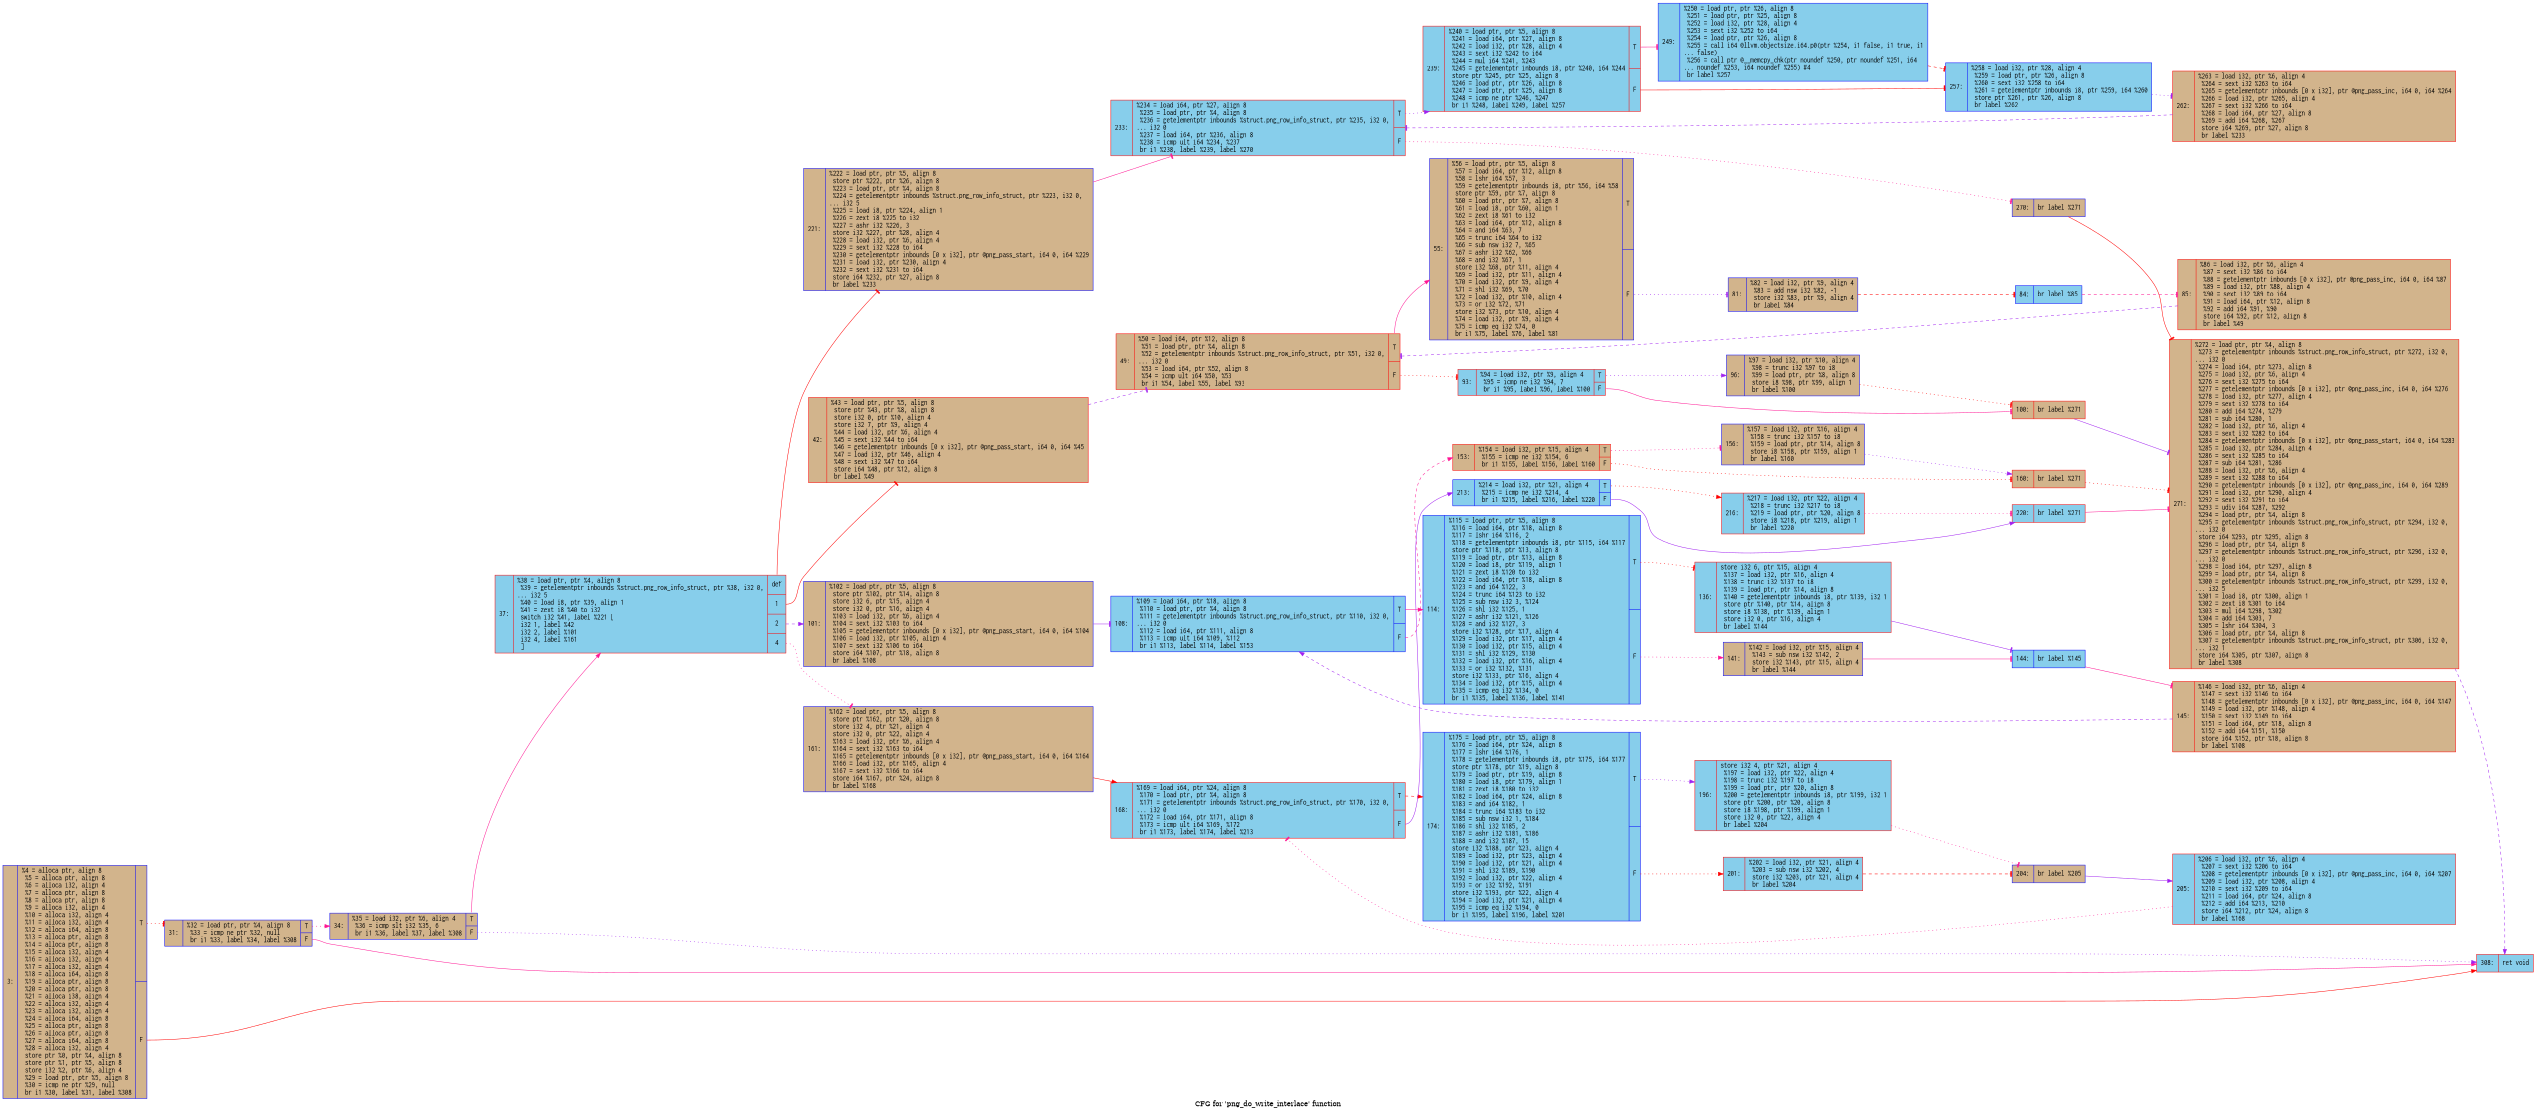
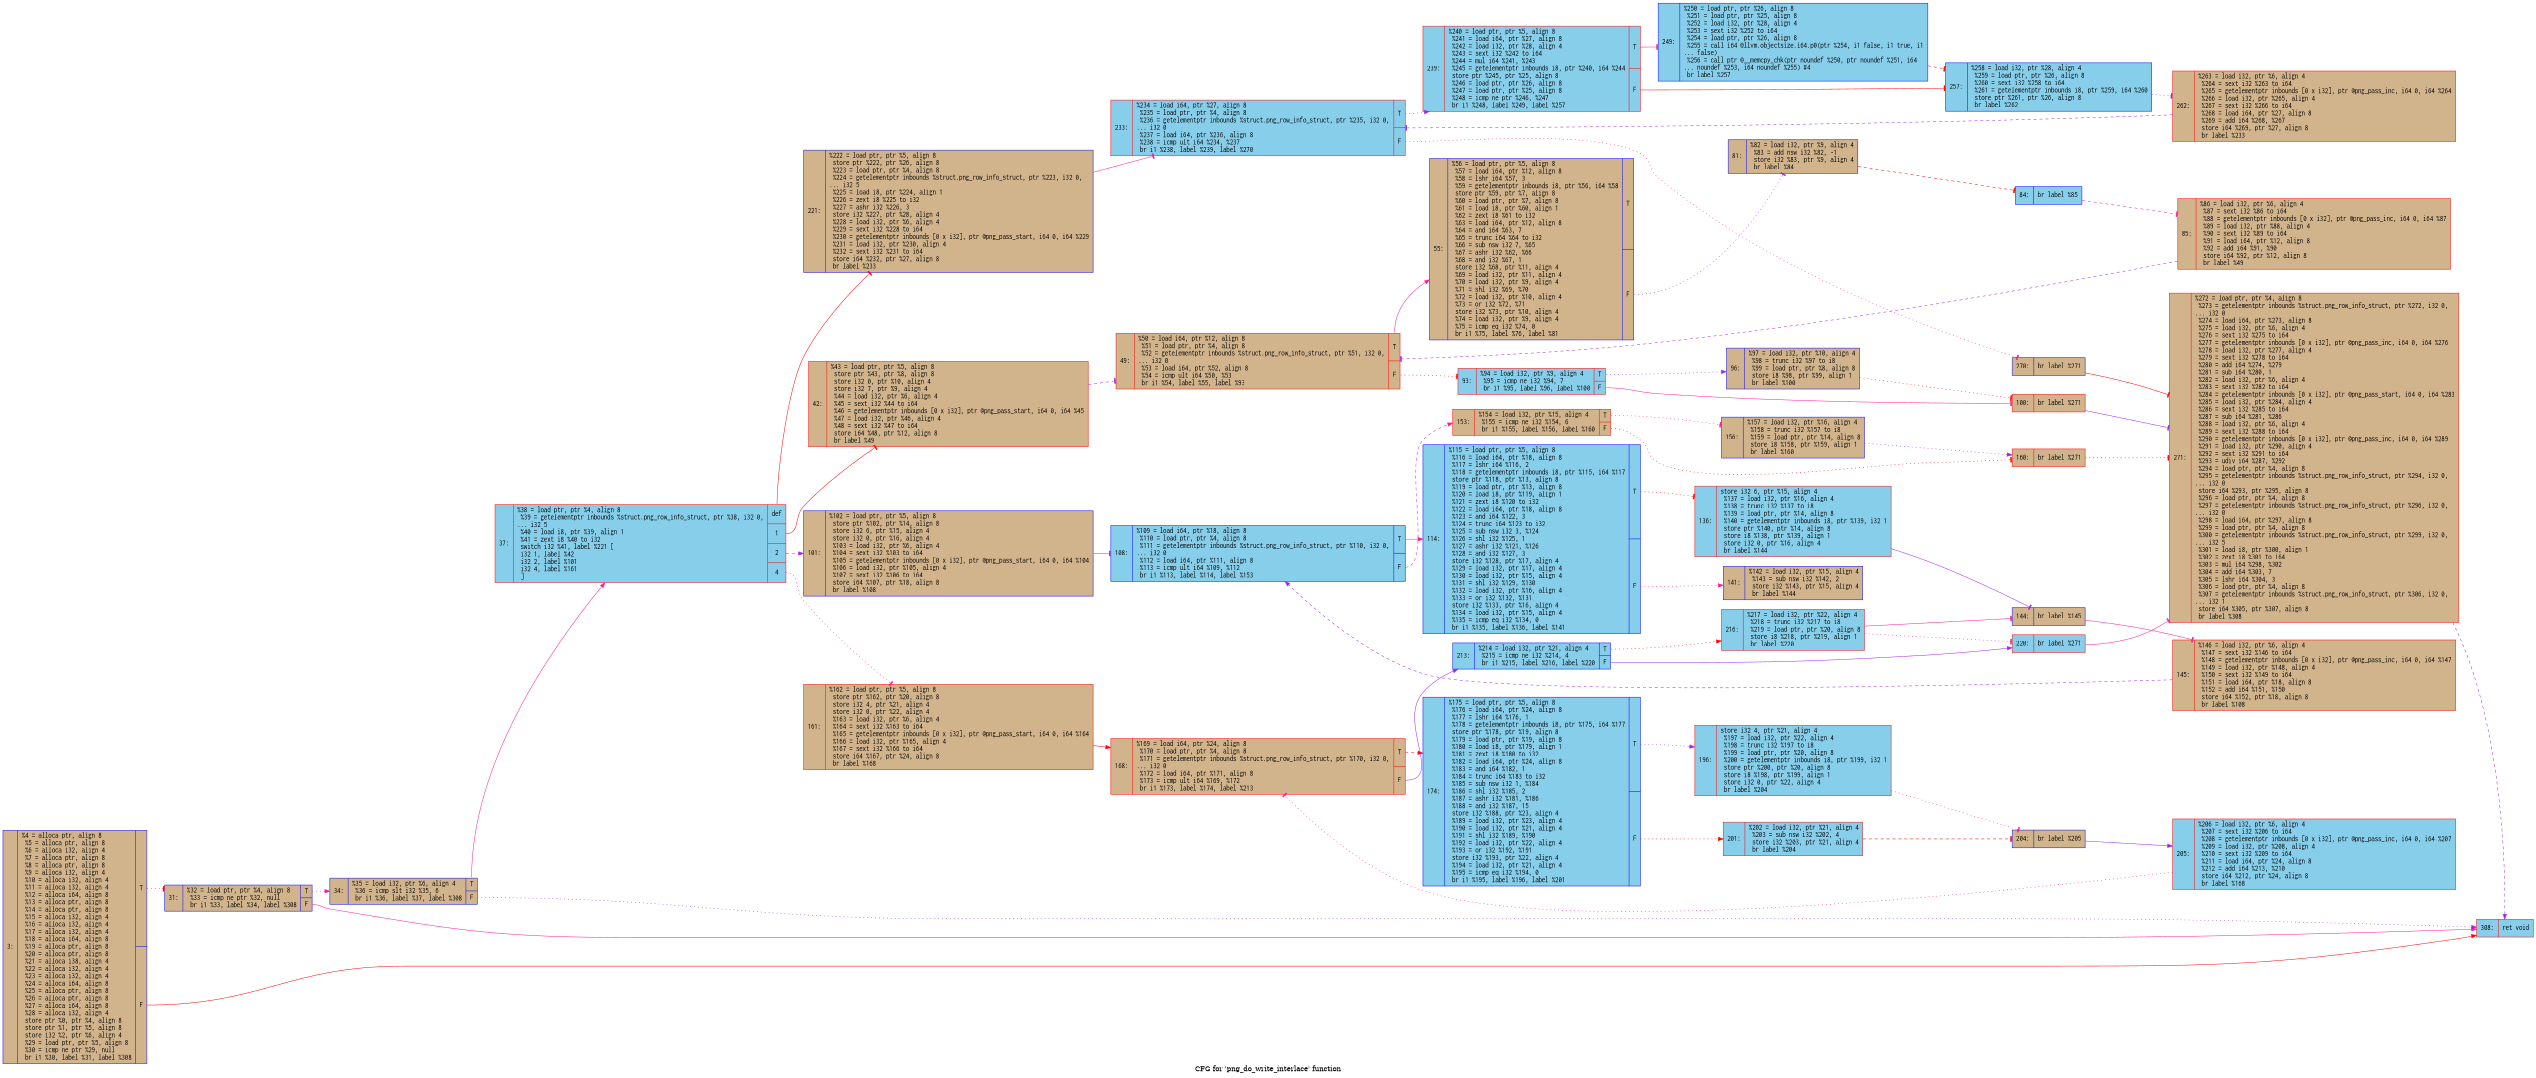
edge "141:" -> "144:": now "216:" -> "144:"
node "144:": fillcolor skyblue -> tan
node "161:": color blue -> red
node "168:": fillcolor skyblue -> tan
